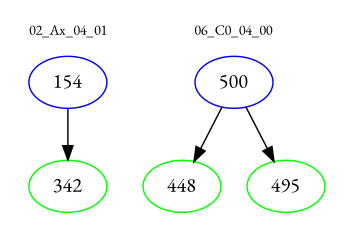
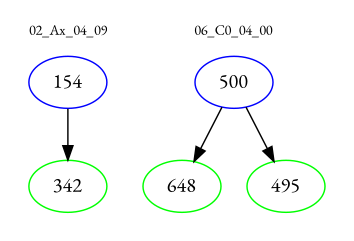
cluster "02_Ax_04_01": label "02_Ax_04_01" -> "02_Ax_04_09"
node "448": label "448" -> "648"
